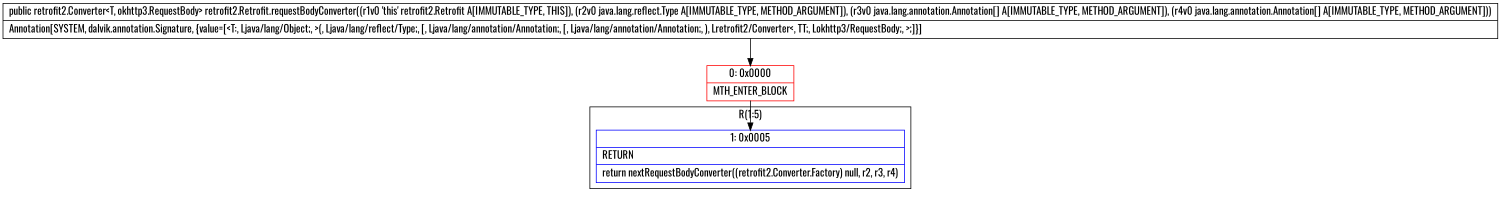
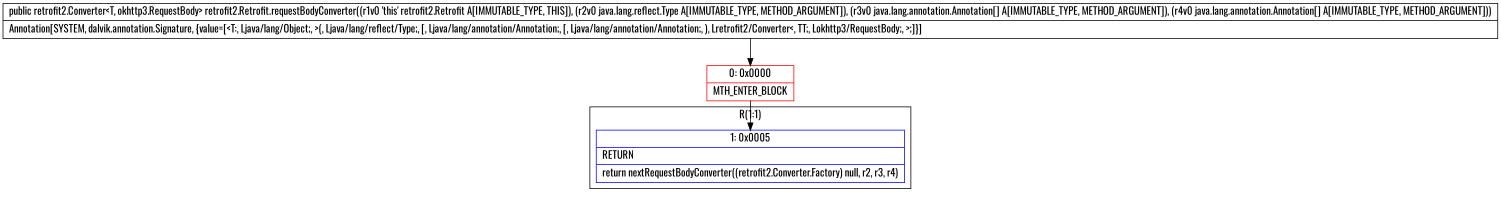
cluster "R(1:5)": label "R(1:5)" -> "R(1:1)"
